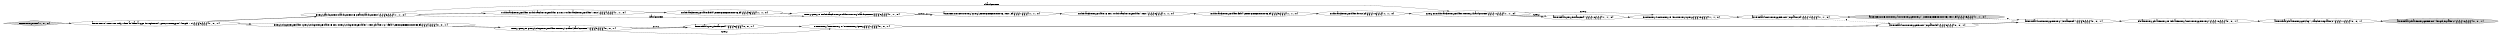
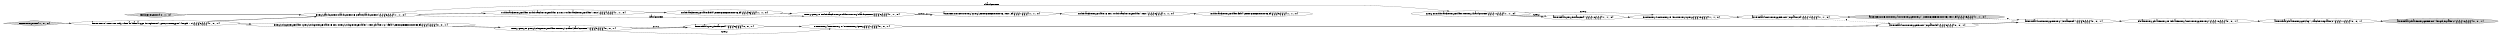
node "multiMatchQueryBuilder.boost(2f)@@@10@@@['1', '1', '0']": removed
node "testToQueryBoost['0', '1', '0']": added
